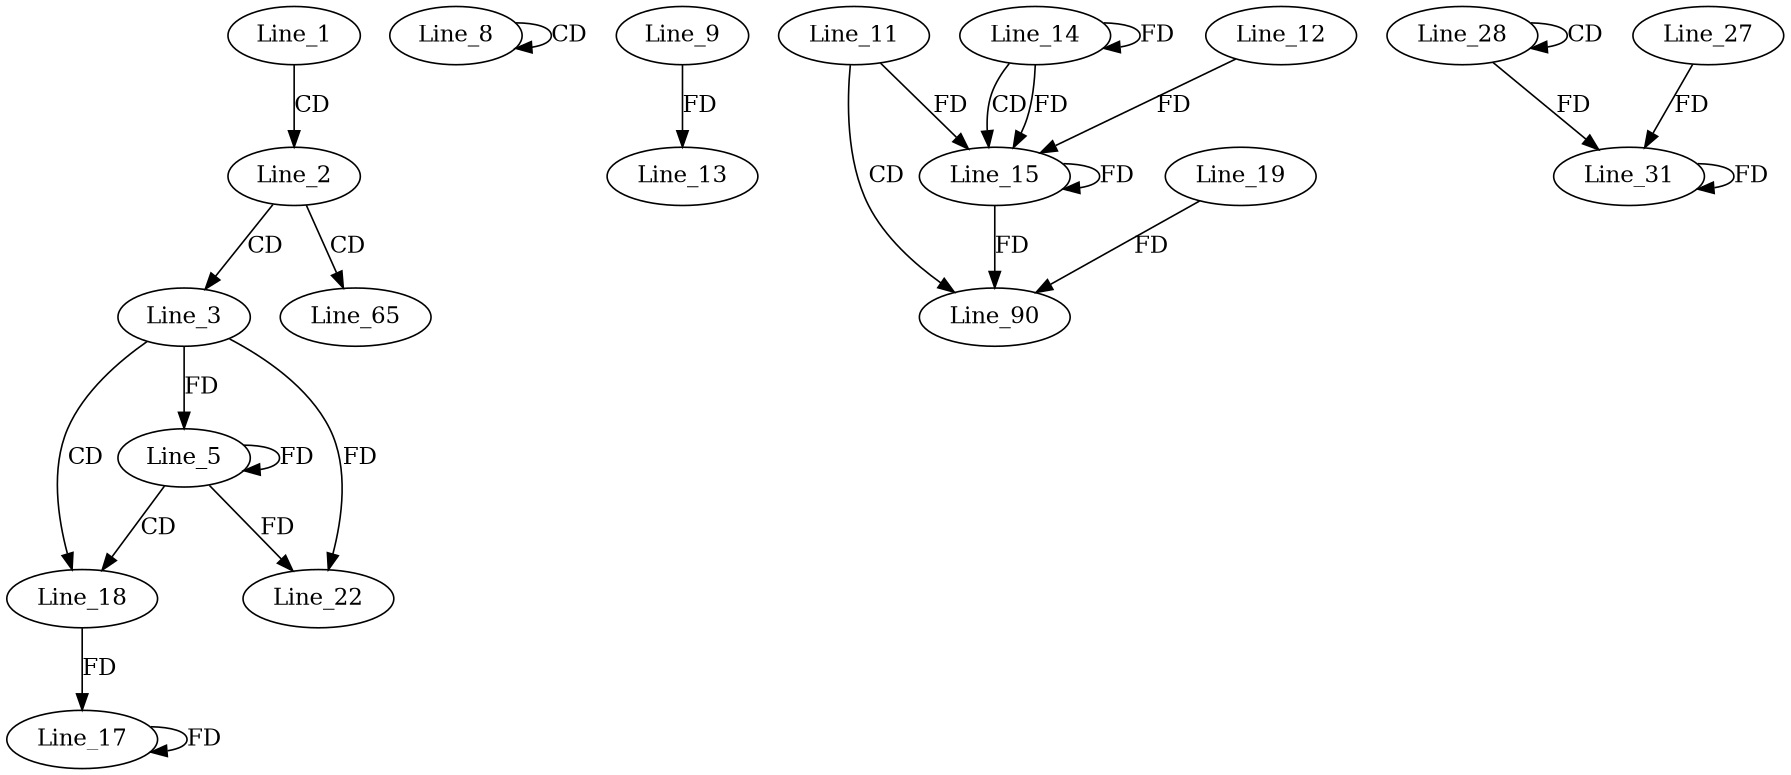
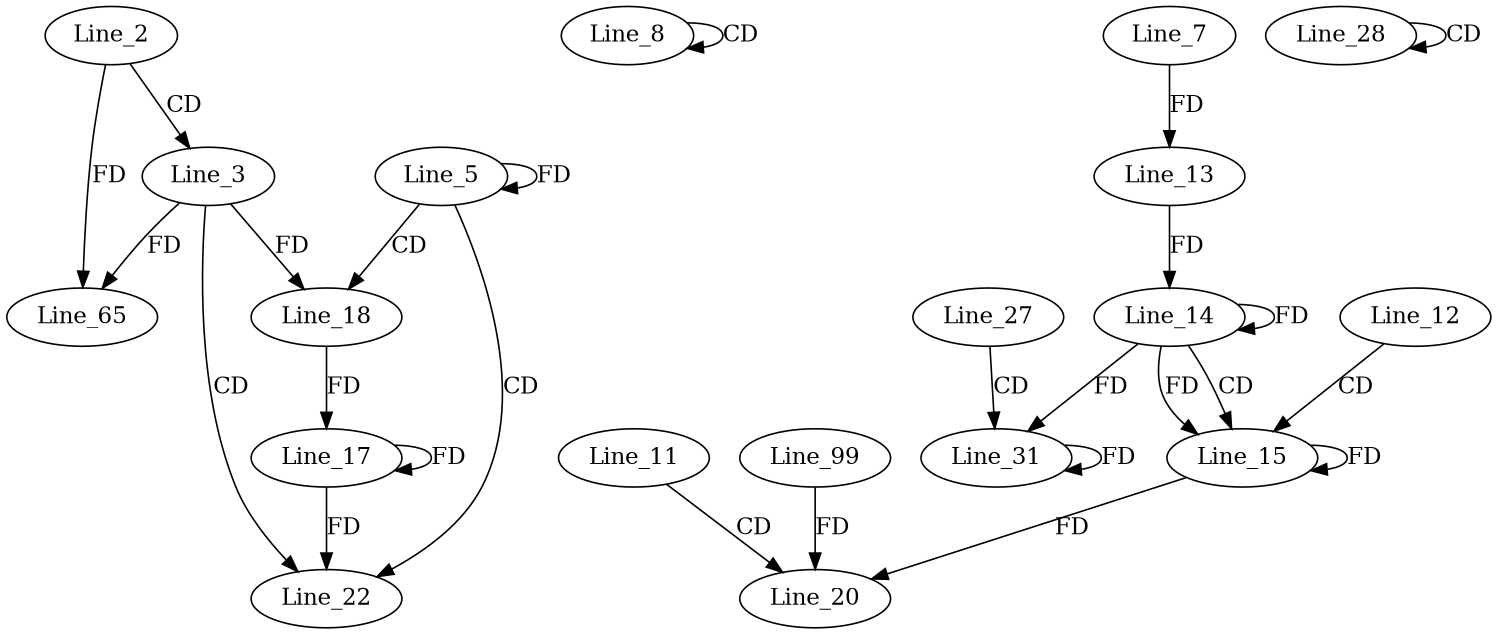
node "Line_1": removed
node "Line_9": label "Line_9" -> "Line_7"
edge "Line_11" -> "Line_15": removed, label "FD"
edge "Line_28" -> "Line_31": now "Line_14" -> "Line_31"
edge "Line_12" -> "Line_15": label "FD" -> "CD"
edge "Line_27" -> "Line_31": label "FD" -> "CD"
node "Line_19": label "Line_19" -> "Line_99"
edge "Line_13" -> "Line_14": added, label "FD"
edge "Line_2" -> "Line_65": label "CD" -> "FD"
node "Line_90": label "Line_90" -> "Line_20"
edge "Line_3" -> "Line_5": now "Line_3" -> "Line_65"
edge "Line_3" -> "Line_18": label "CD" -> "FD"
edge "Line_3" -> "Line_22": label "FD" -> "CD"
edge "Line_17" -> "Line_22": added, label "FD"
edge "Line_5" -> "Line_22": label "FD" -> "CD"
